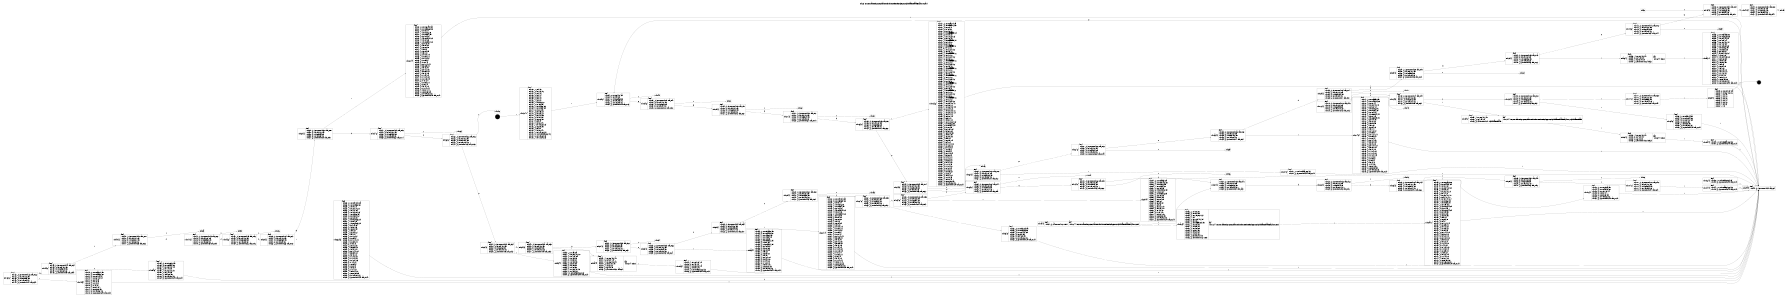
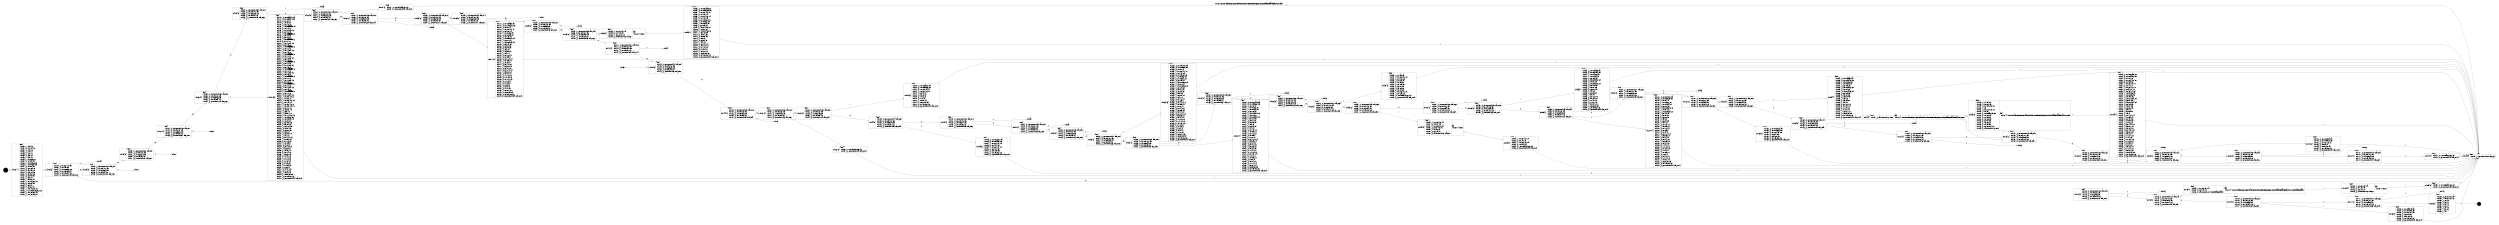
node "0x401467 [28]": added
node "0x401793": added
